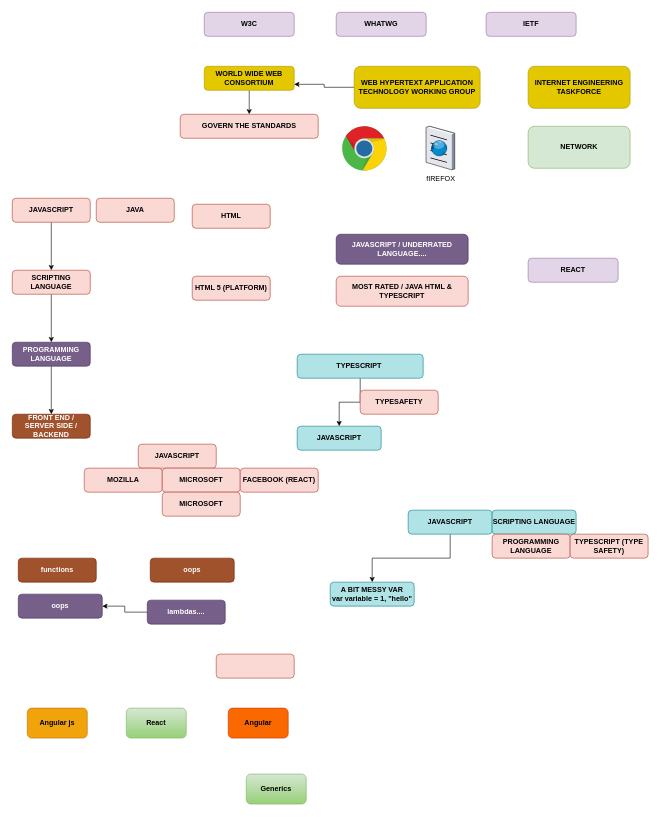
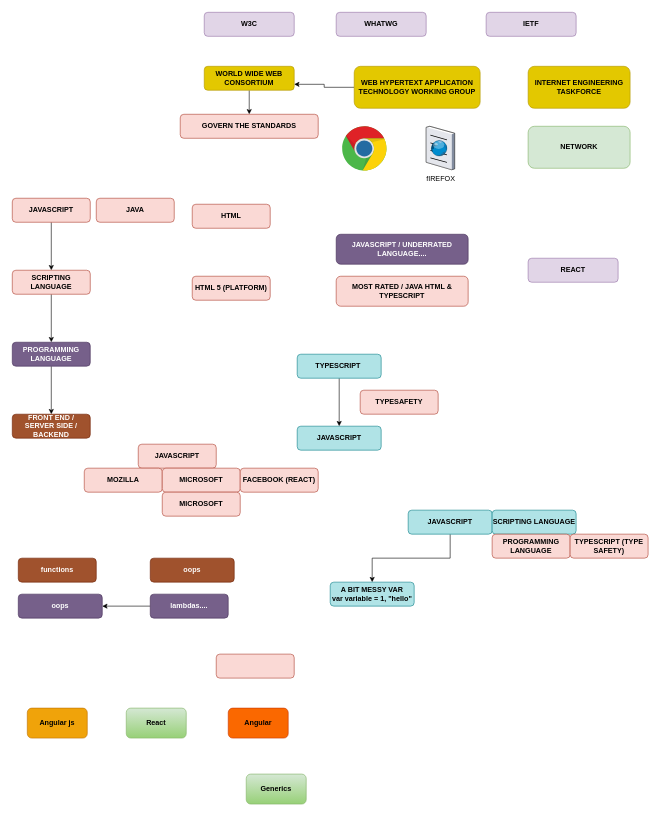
node "TYPESCRIPT": size 126x24 -> 84x24
node "lambdas....": moved (186, 612) -> (189, 606)
